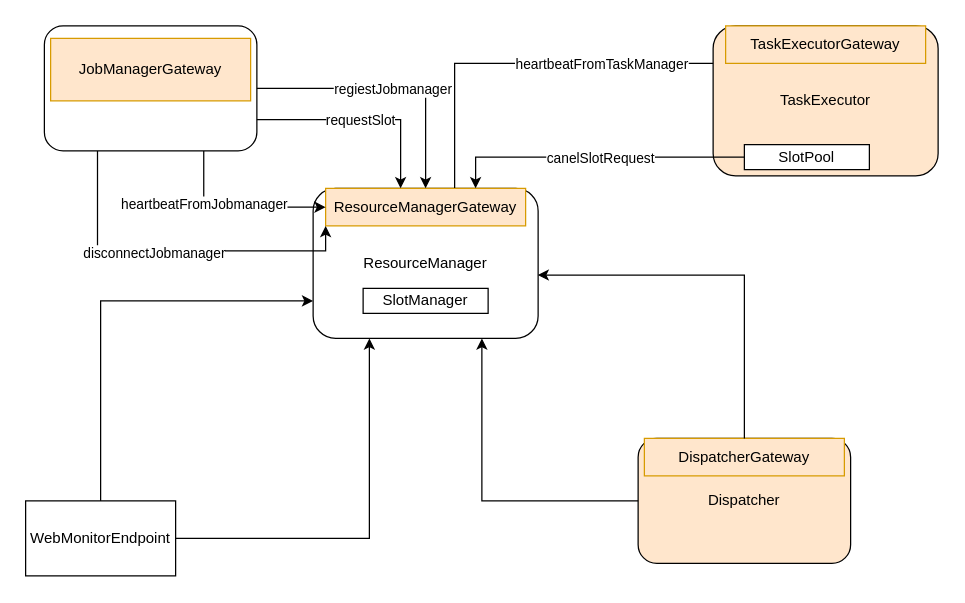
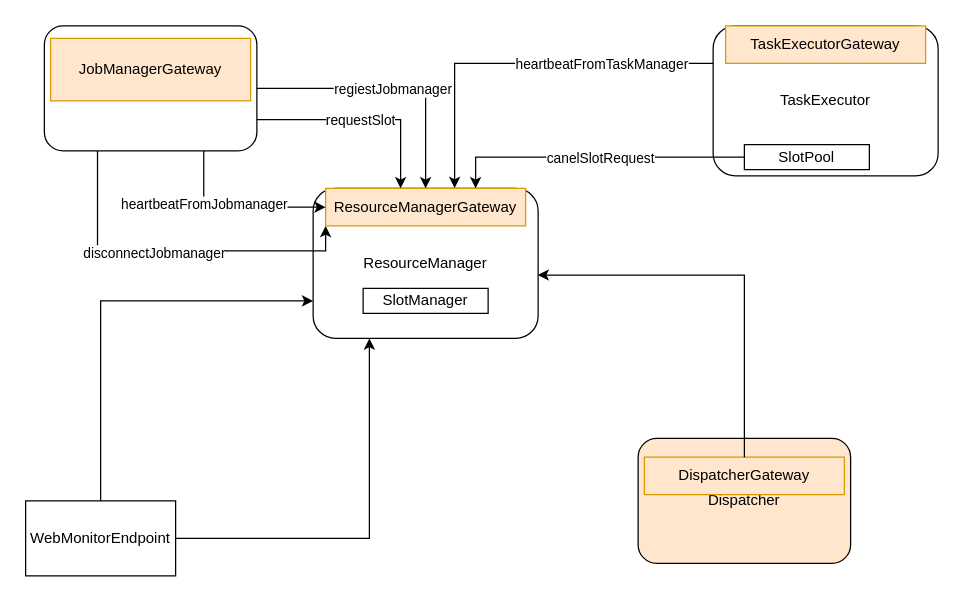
node "TaskExecutor": fillcolor #ffe6cc -> #ffffff
edge "TaskExecutor" -- "ResourceManagerGateway": arrowhead none -> classic
node "DispatcherGateway": moved (744, 457) -> (744, 476)
edge "Dispatcher" -> "ResourceManager": removed
